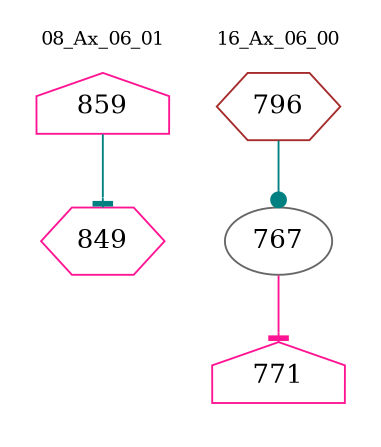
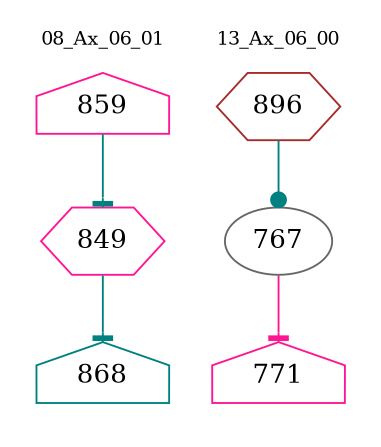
cluster "16_Ax_06_00": label "16_Ax_06_00" -> "13_Ax_06_00"
node "796": label "796" -> "896"
node "868": added
